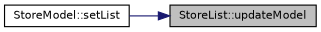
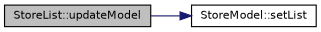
edge "StoreModel::setList" -> "StoreList::updateModel": reversed
